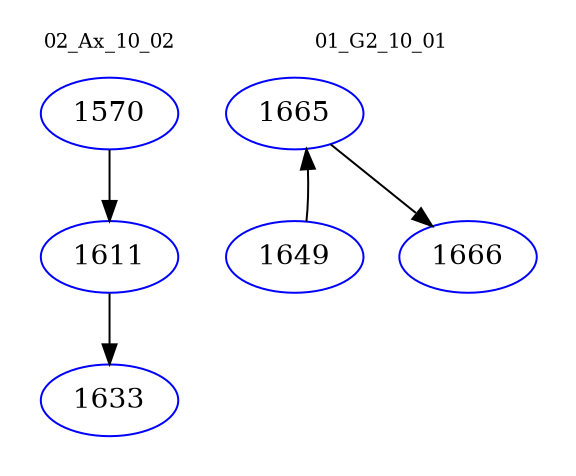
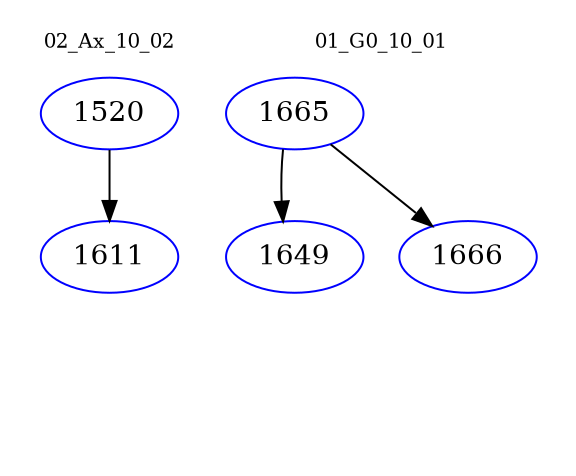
cluster "01_G2_10_01": label "01_G2_10_01" -> "01_G0_10_01"
node "1570": label "1570" -> "1520"
edge "1649" -> "1665": reversed
node "1633": removed
